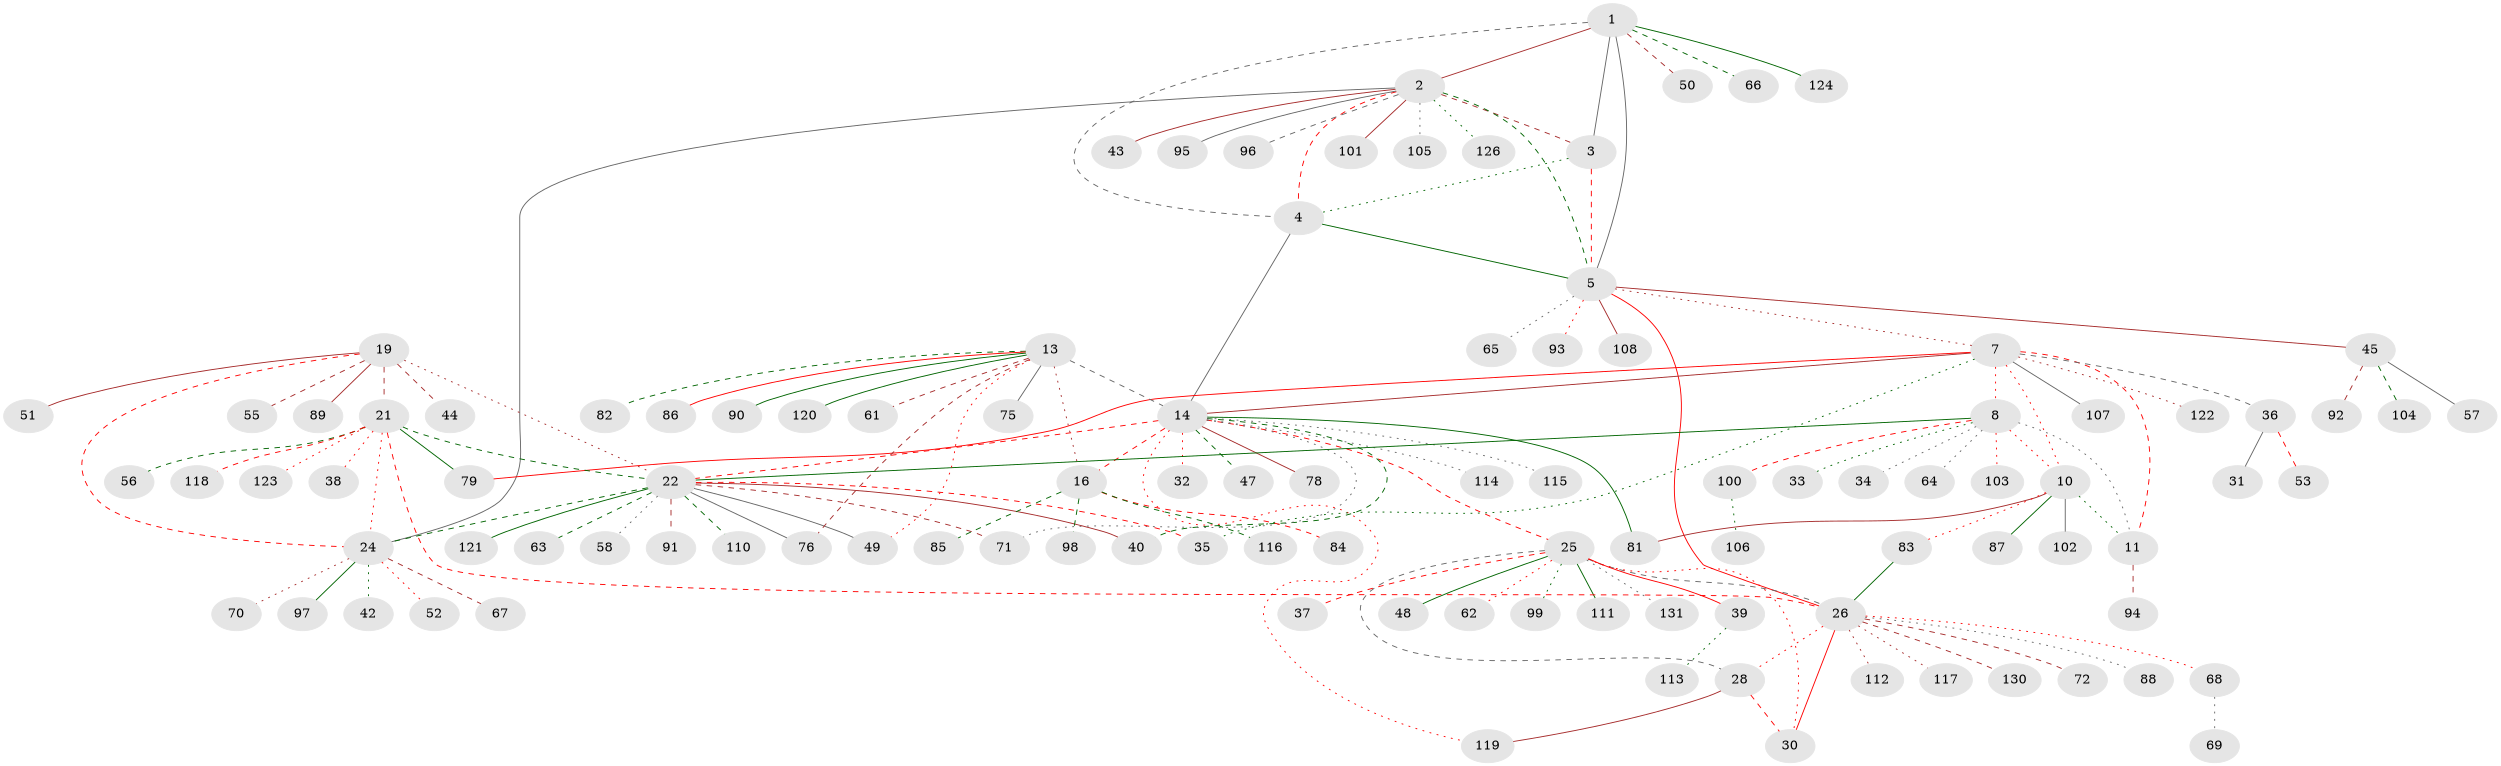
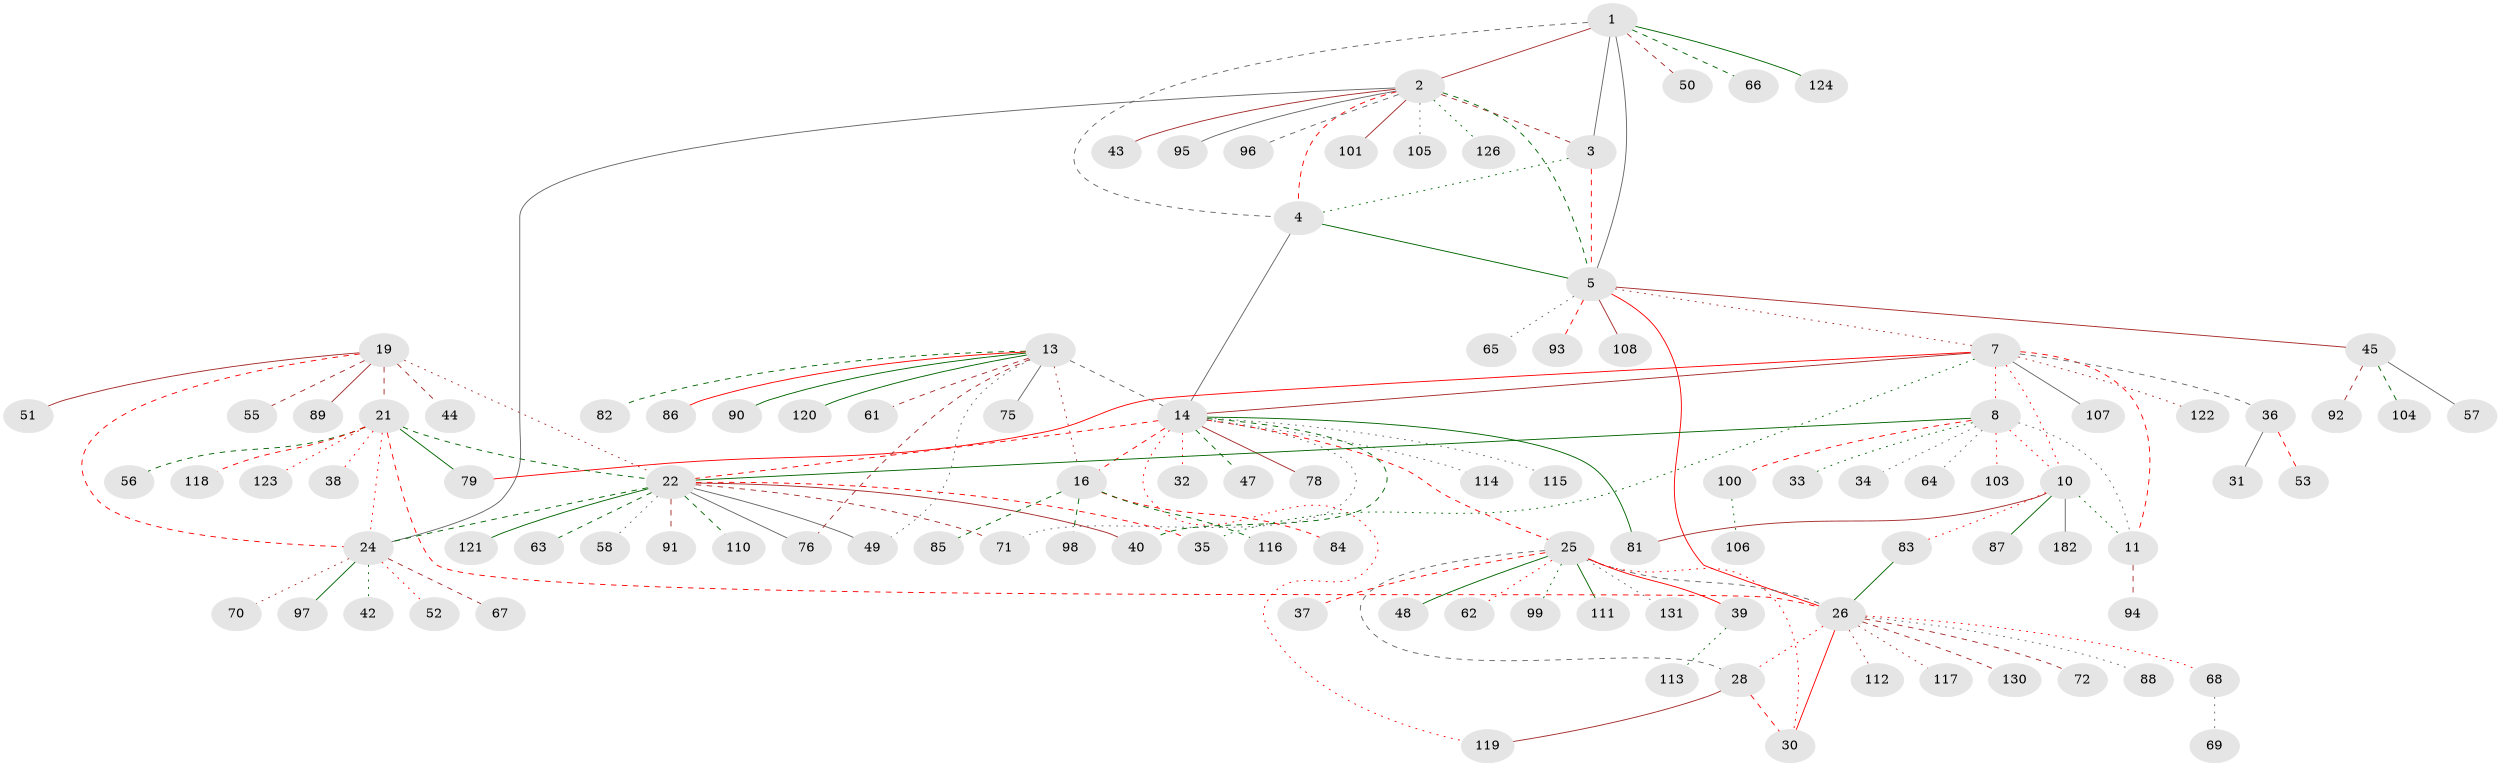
edge "5" -- "93": style dotted -> dashed
edge "13" -- "49": color red -> gray40
node "102": label "102" -> "182"
